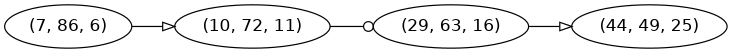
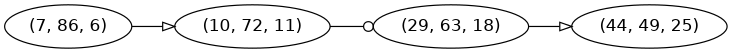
node "(29, 63, 16)": label "(29, 63, 16)" -> "(29, 63, 18)"
